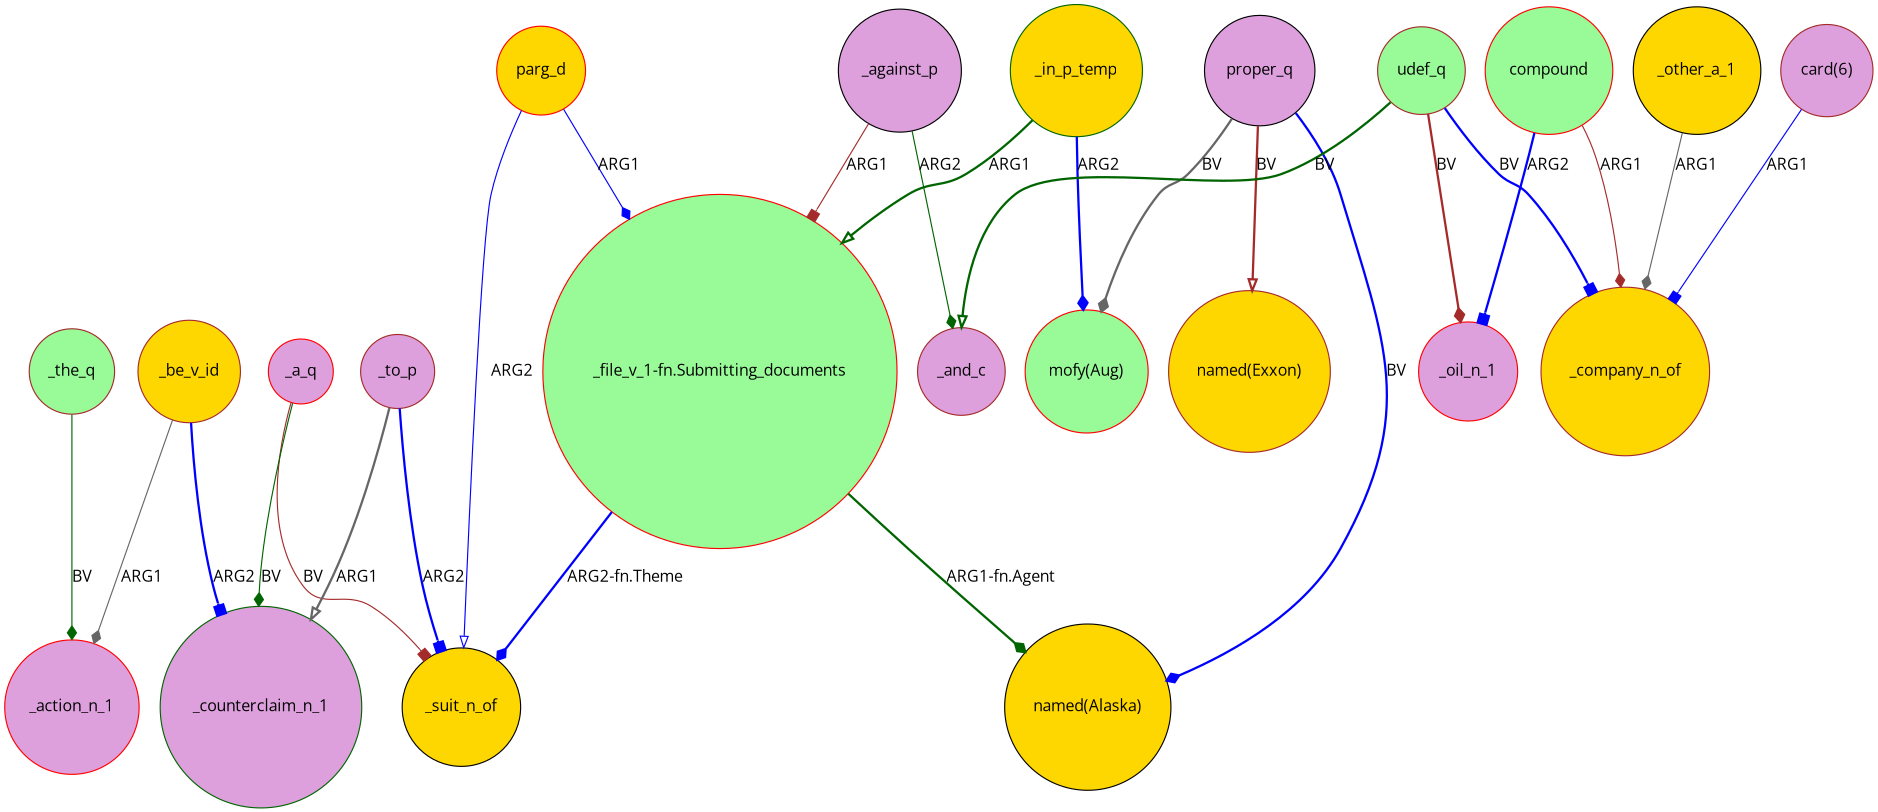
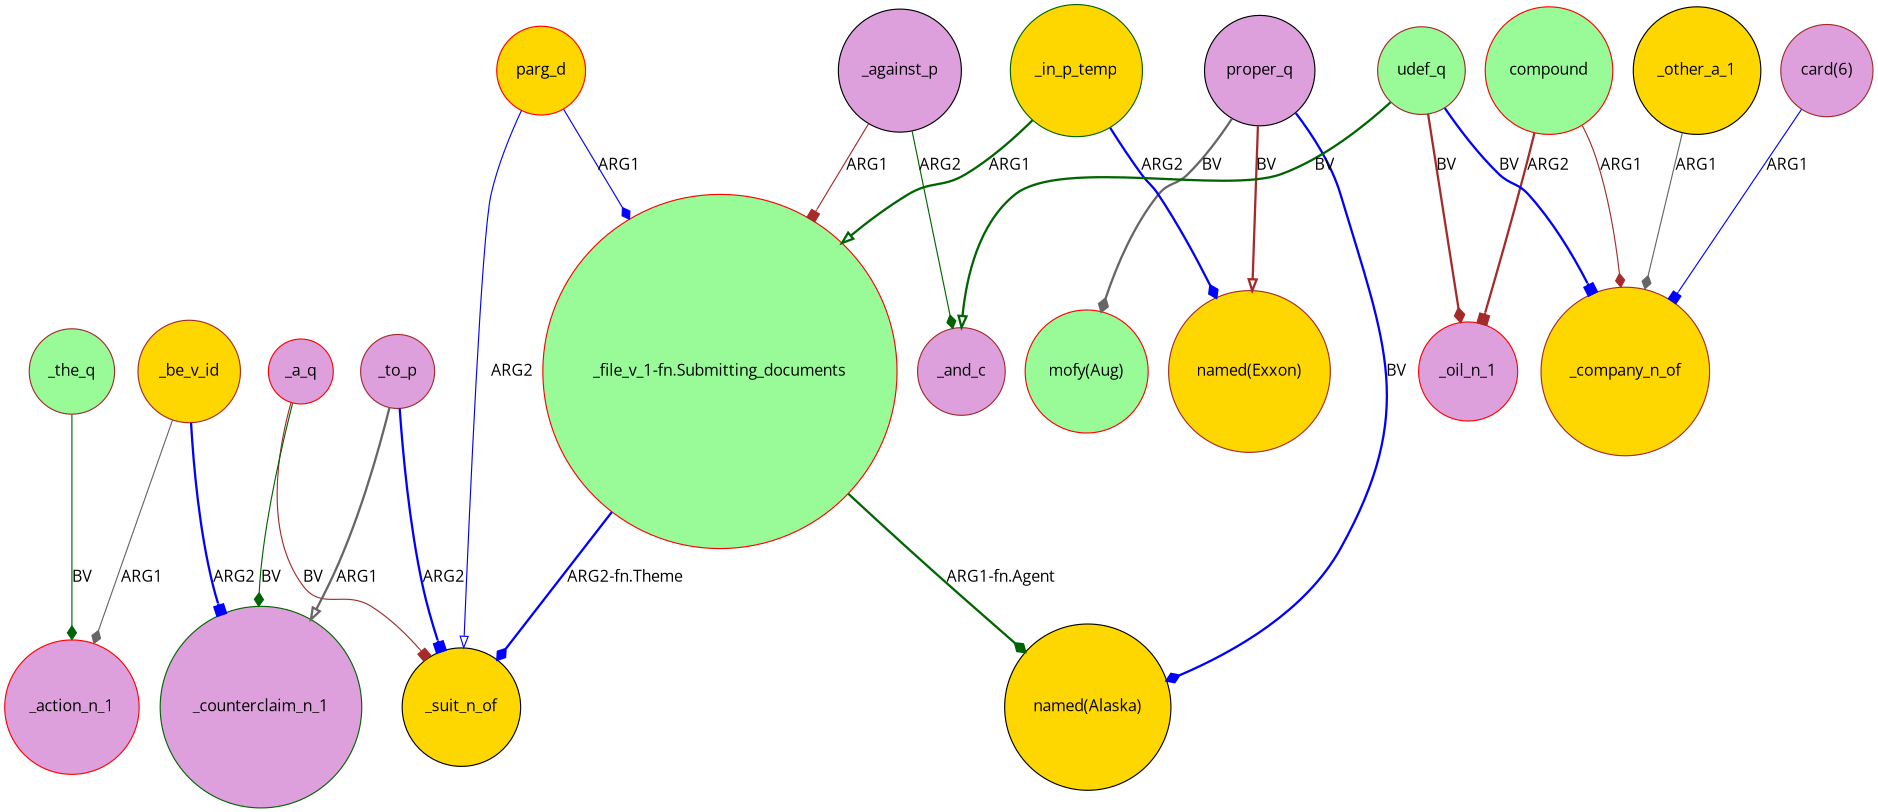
edge "_in_p_temp" -> "mofy(Aug)": now "_in_p_temp" -> "named(Exxon)"
edge "compound" -> "_oil_n_1": color blue -> brown
